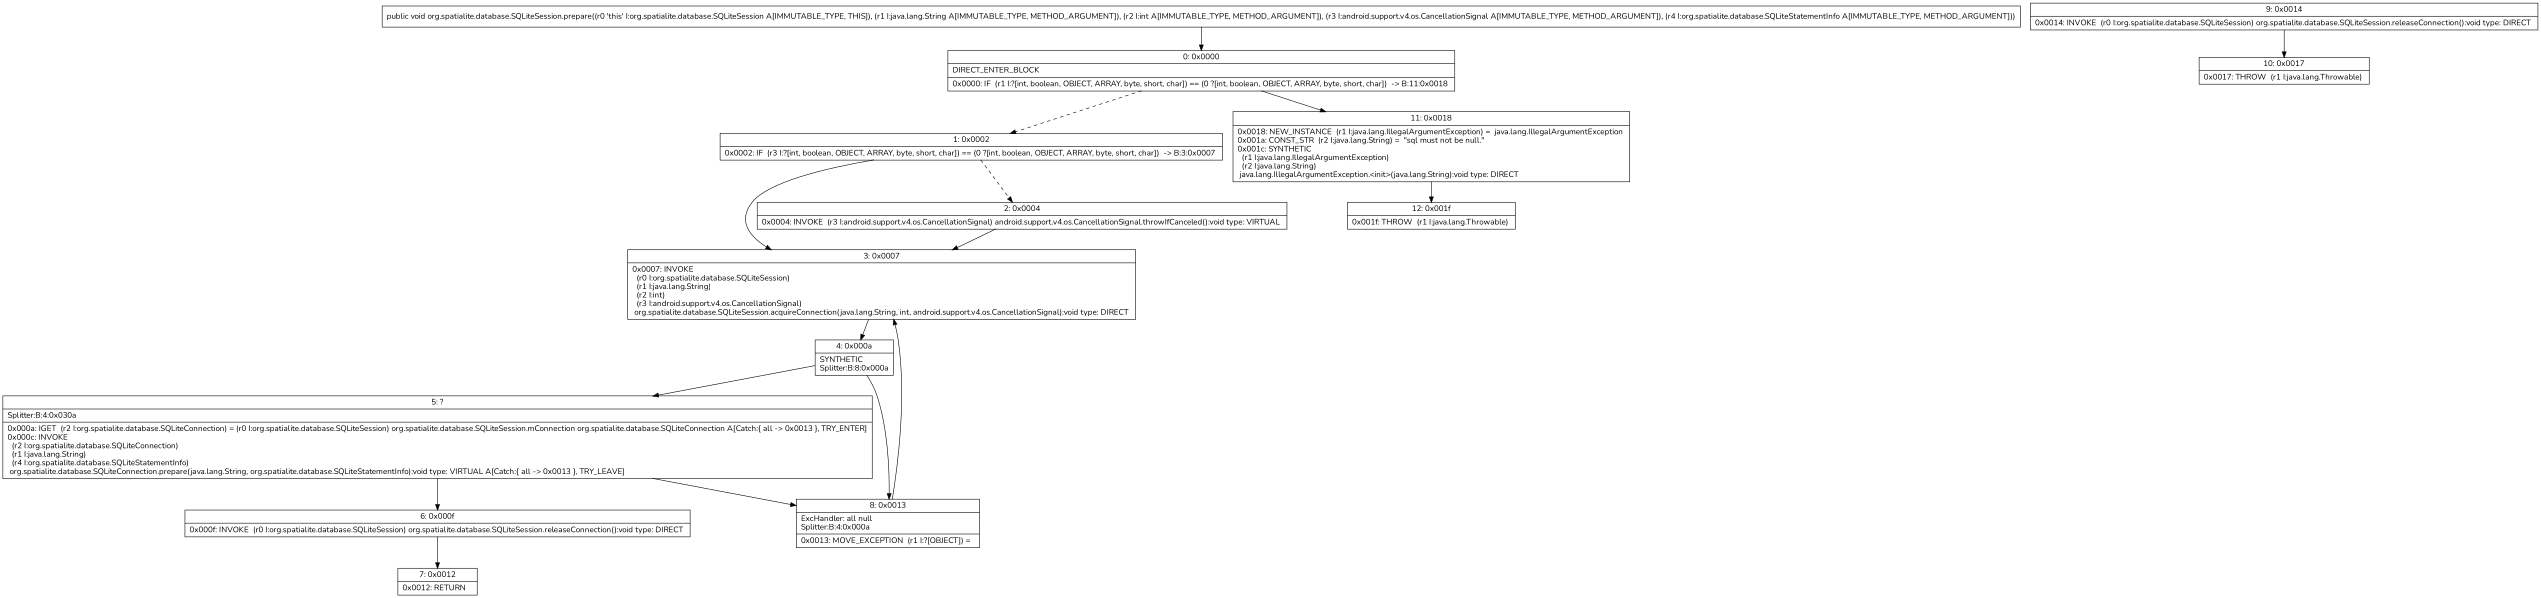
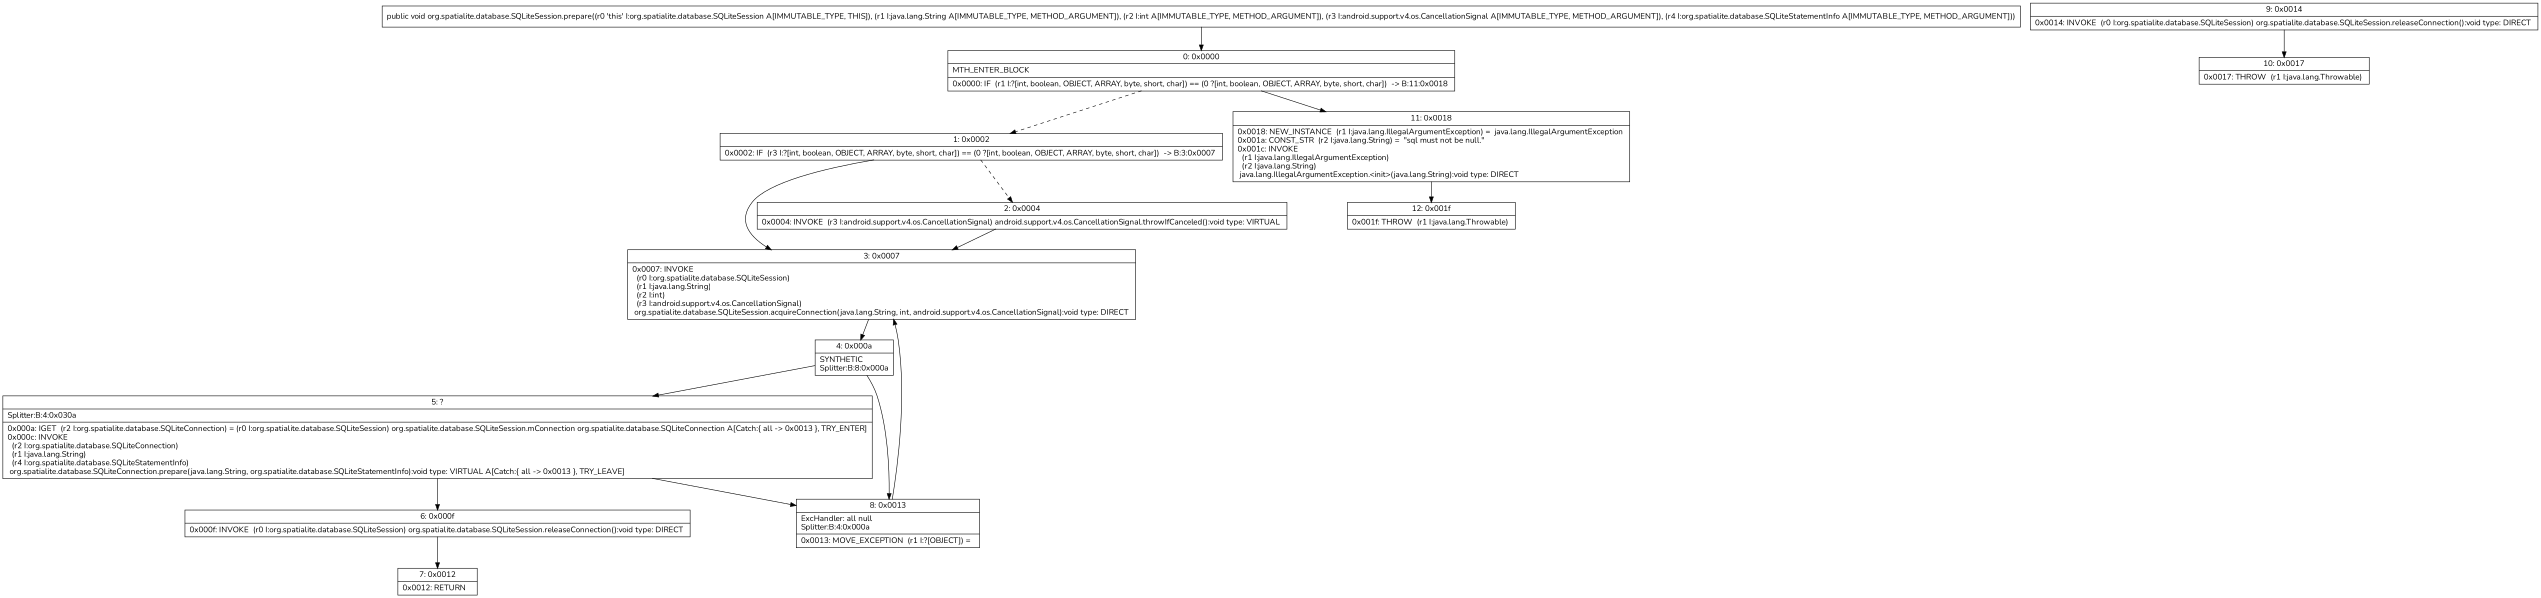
node "0: 0x0000": text "DIRECT_ENTER_BLOCK" -> "MTH_ENTER_BLOCK"
node "11: 0x0018": text "0x001c: SYNTHETIC" -> "0x001c: INVOKE"
